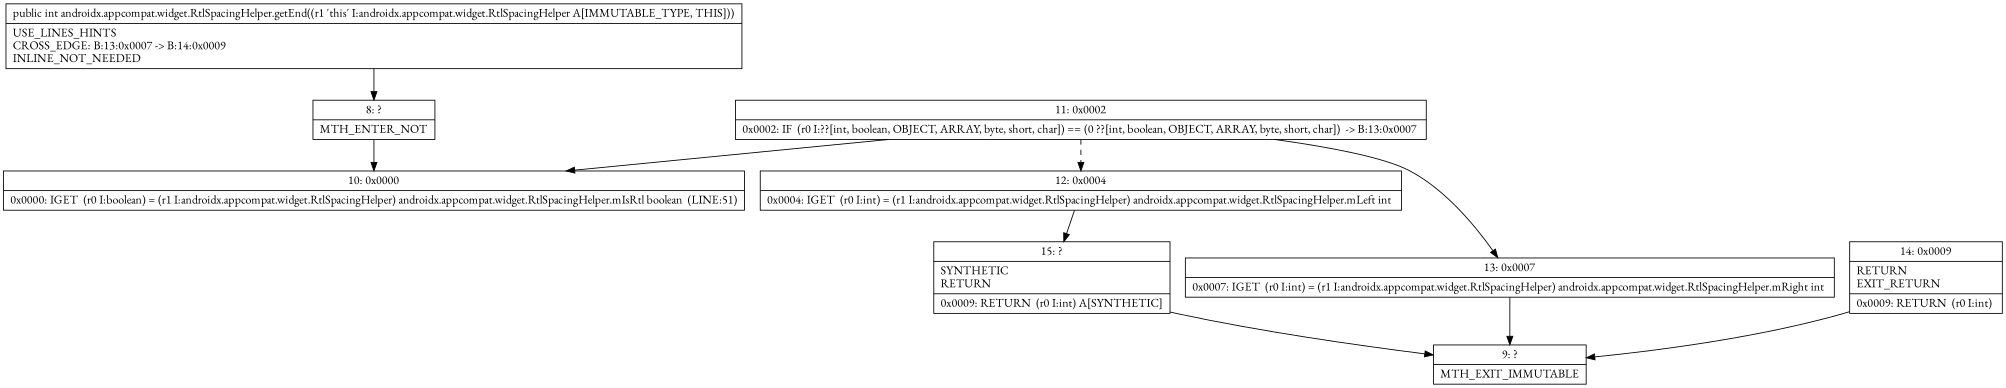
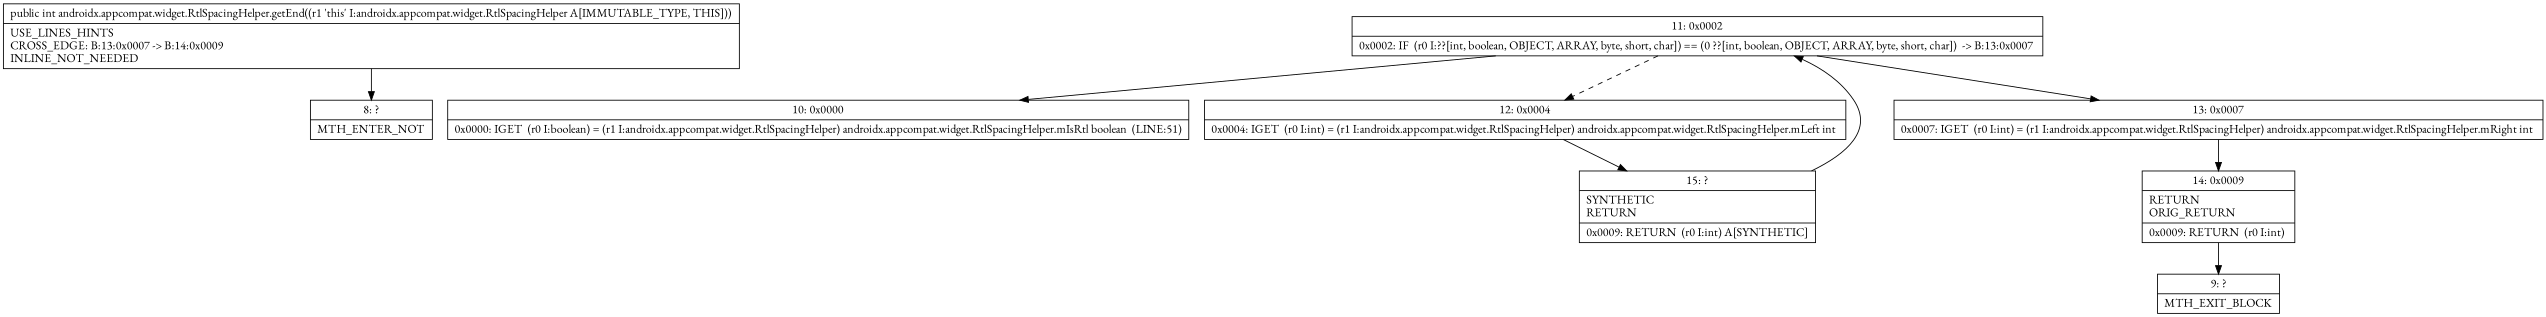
edge "8: ?" -> "10: 0x0000": removed
node "14: 0x0009": text "EXIT_RETURN" -> "ORIG_RETURN"
edge "13: 0x0007" -> "9: ?": now "13: 0x0007" -> "14: 0x0009"
edge "15: ?" -> "9: ?": now "15: ?" -> "11: 0x0002"
node "9: ?": text "MTH_EXIT_IMMUTABLE" -> "MTH_EXIT_BLOCK"
